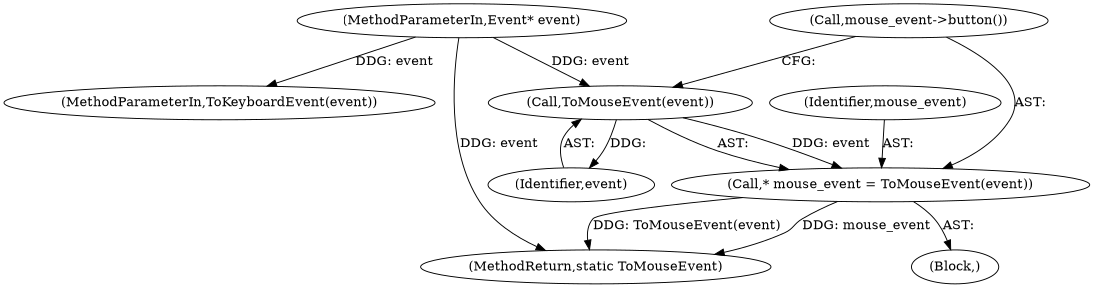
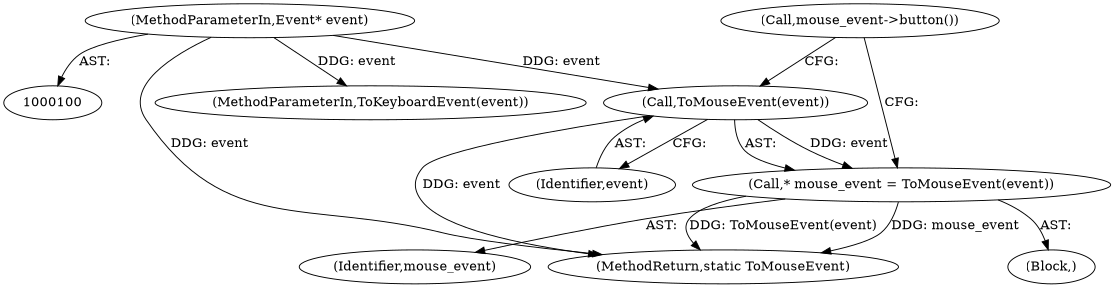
node "1000100": added
edge "(Call,mouse_event->button())" -> "(Call,* mouse_event = ToMouseEvent(event))": label "AST: " -> "CFG: "
edge "(Identifier,mouse_event)" -> "(Call,* mouse_event = ToMouseEvent(event))": reversed
edge "(Call,ToMouseEvent(event))" -> "(Identifier,event)": label "DDG: " -> "CFG: "
edge "(Call,ToMouseEvent(event))" -> "(MethodReturn,static ToMouseEvent)": added, label "DDG: event"
